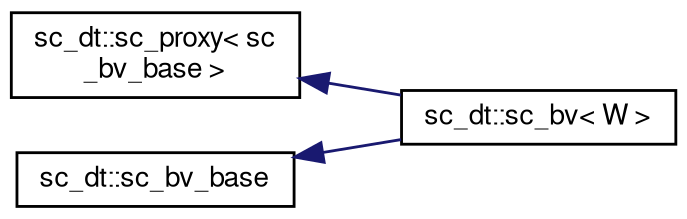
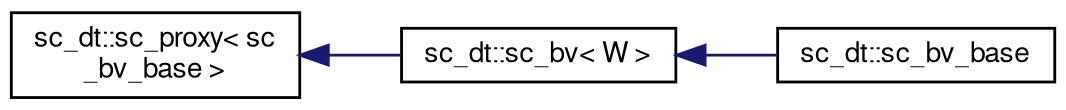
edge "sc_dt::sc_bv< W >" -> "sc_dt::sc_bv_base": reversed
